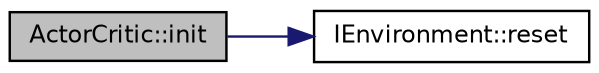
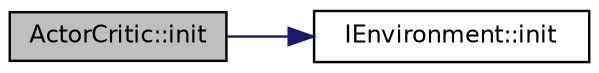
node "IEnvironment::reset": label "IEnvironment::reset" -> "IEnvironment::init"
